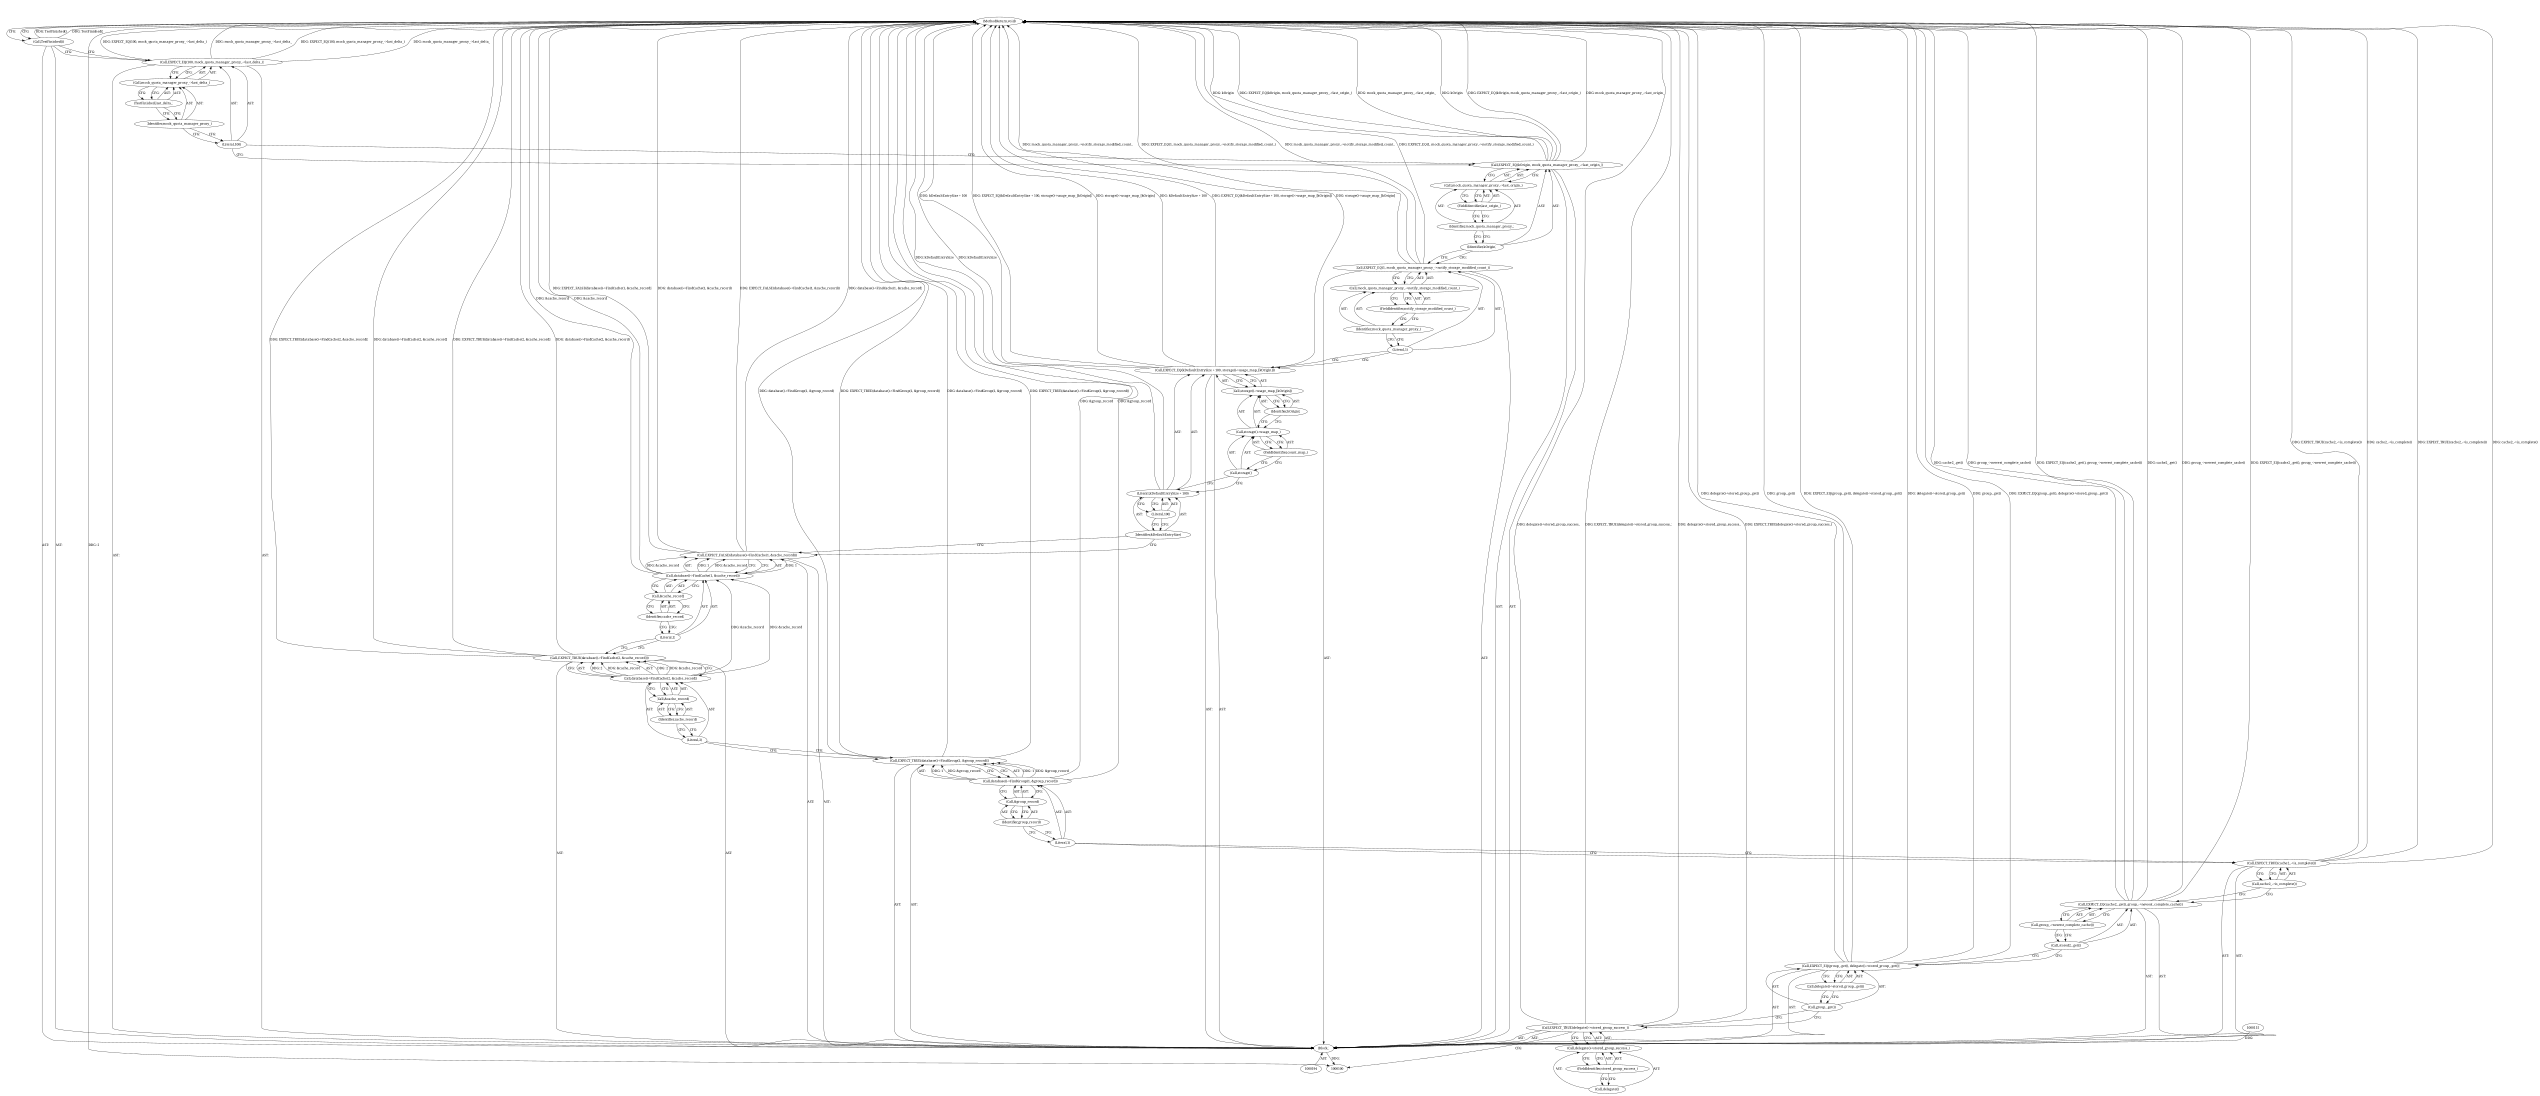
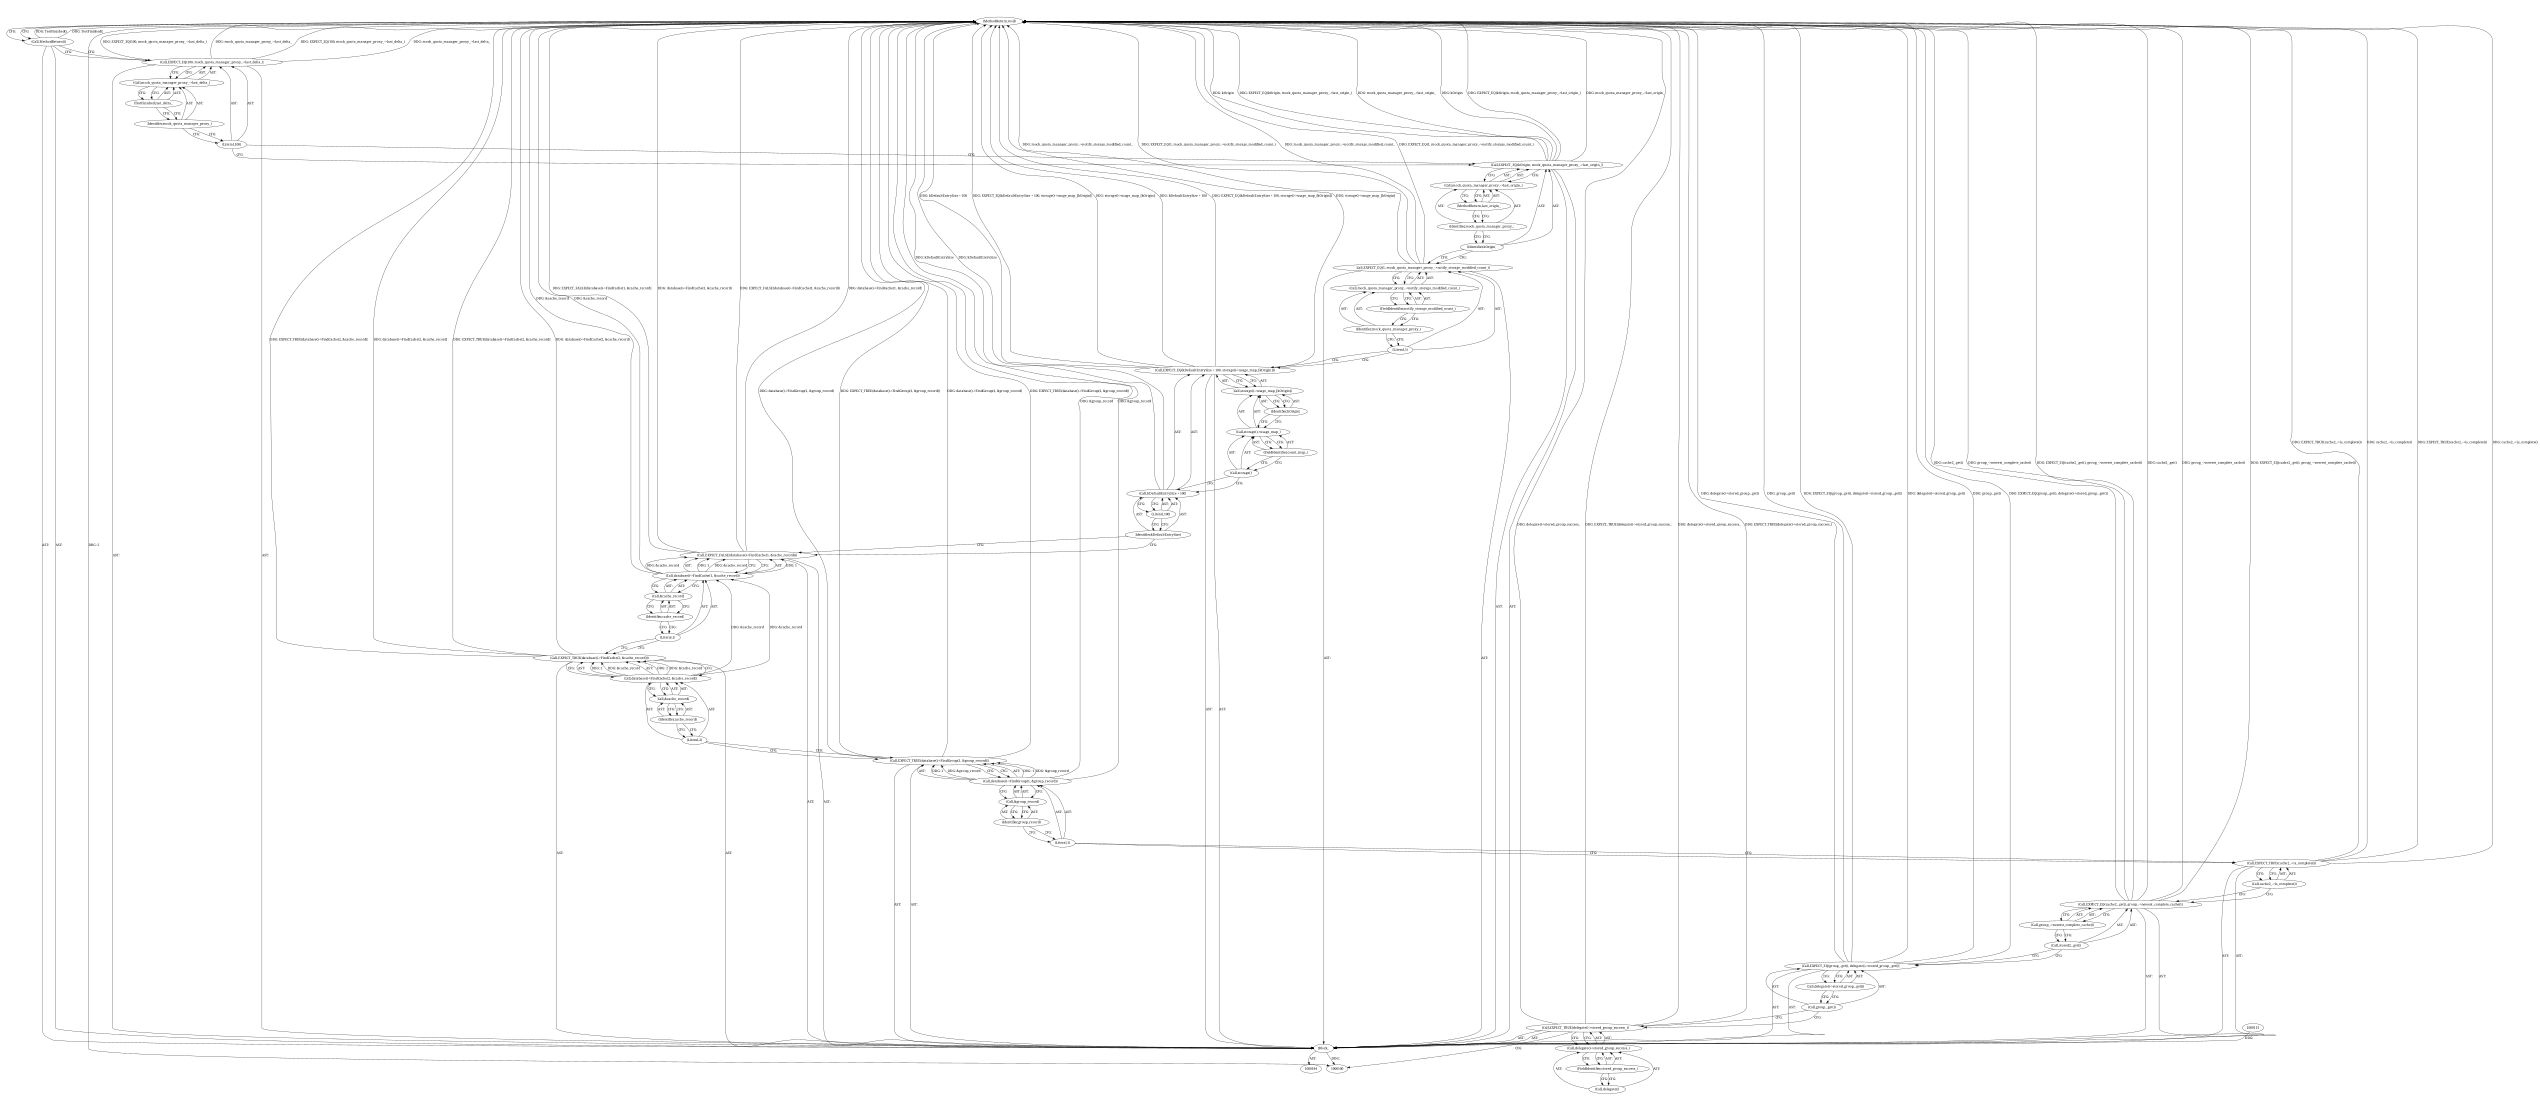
node "(Call,TestFinished())": label "(Call,TestFinished())" -> "(Call,MethodReturn())"
node "(FieldIdentifier,last_origin_)": label "(FieldIdentifier,last_origin_)" -> "(MethodReturn,last_origin_)"
node "(Literal,kDefaultEntrySize + 100)": label "(Literal,kDefaultEntrySize + 100)" -> "(Call,kDefaultEntrySize + 100)"
edge "1000194" -> "(Block,)": reversed
